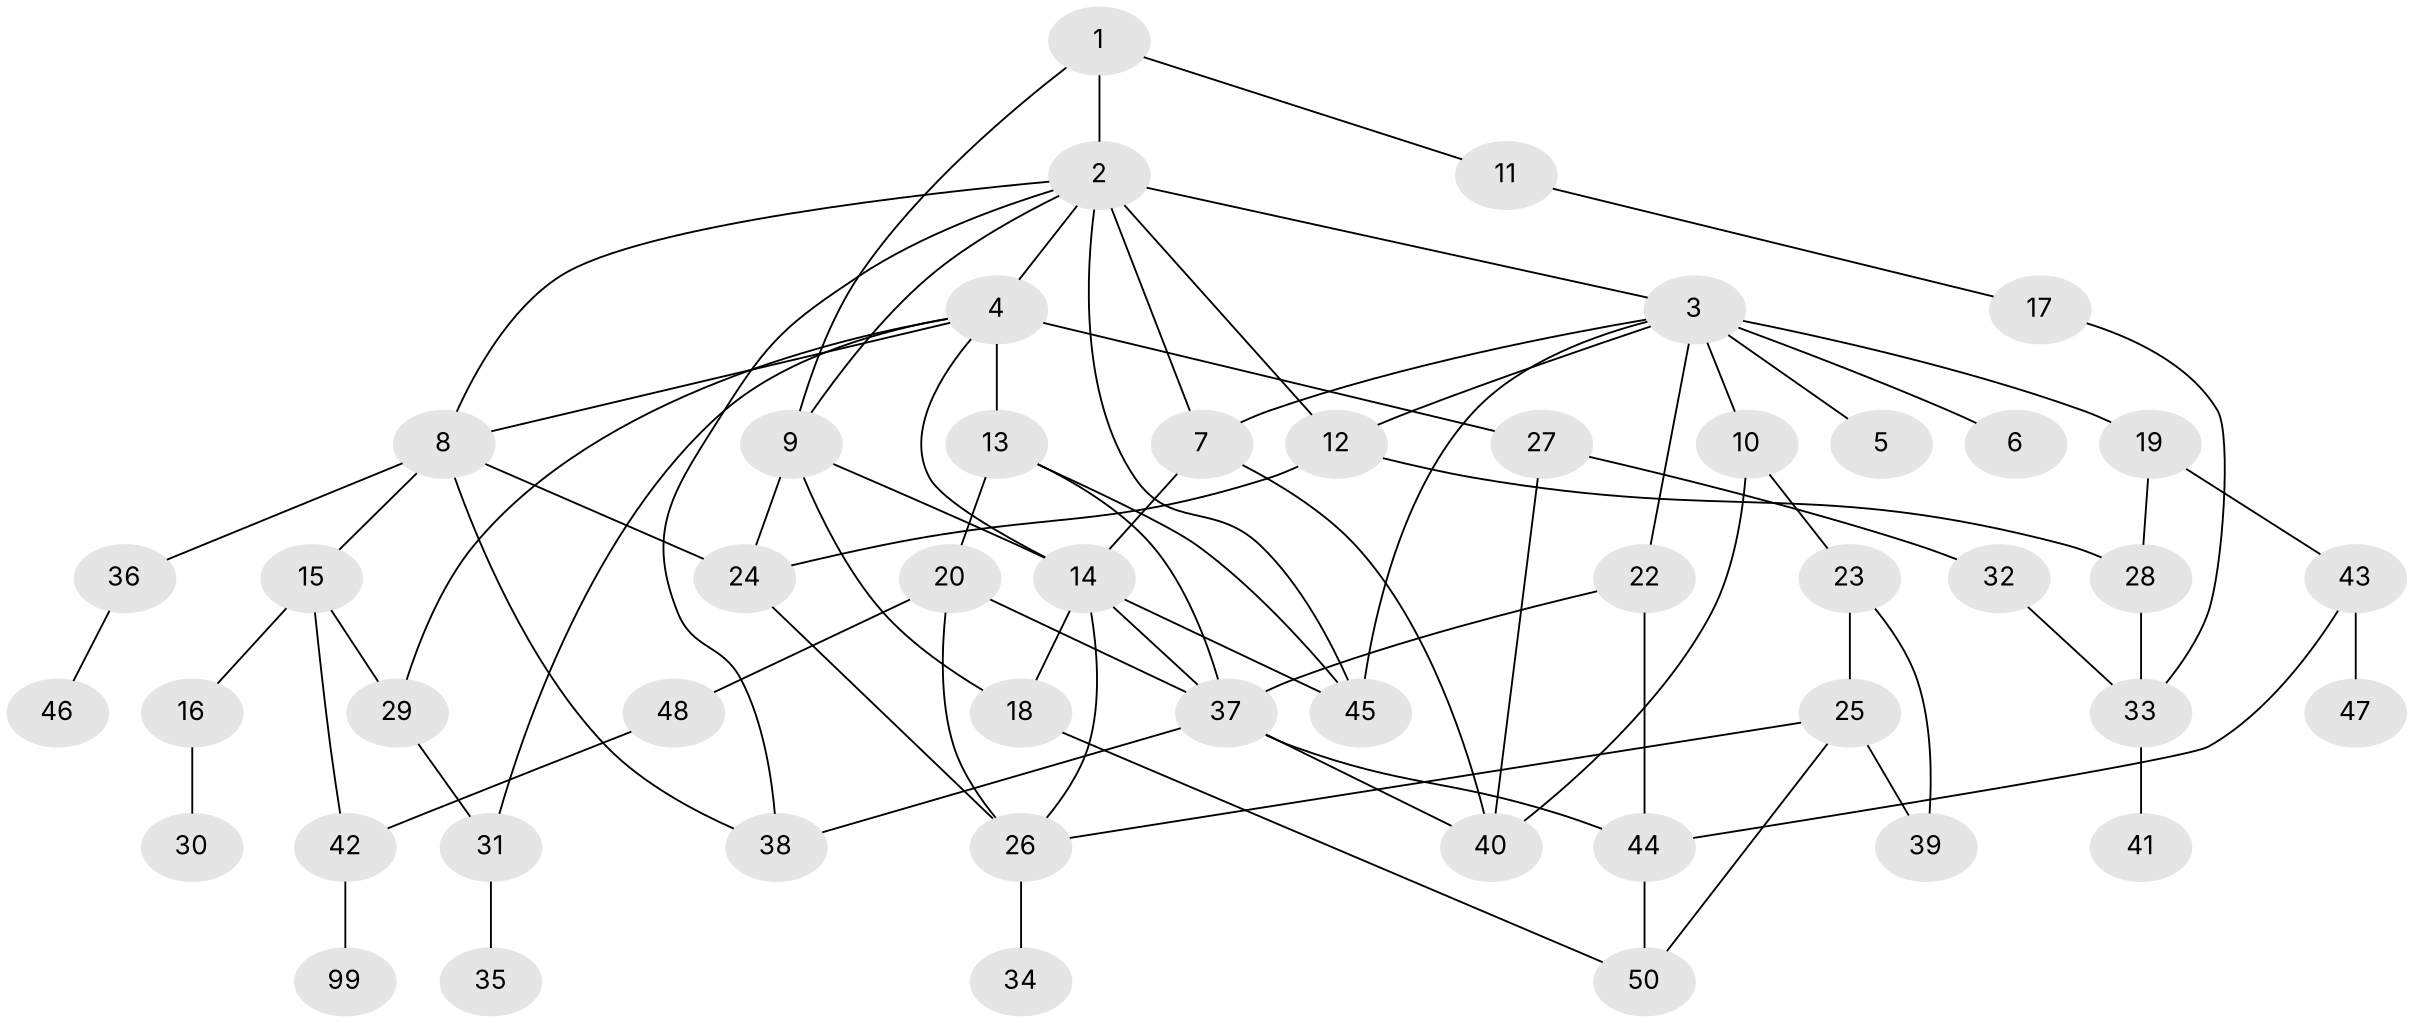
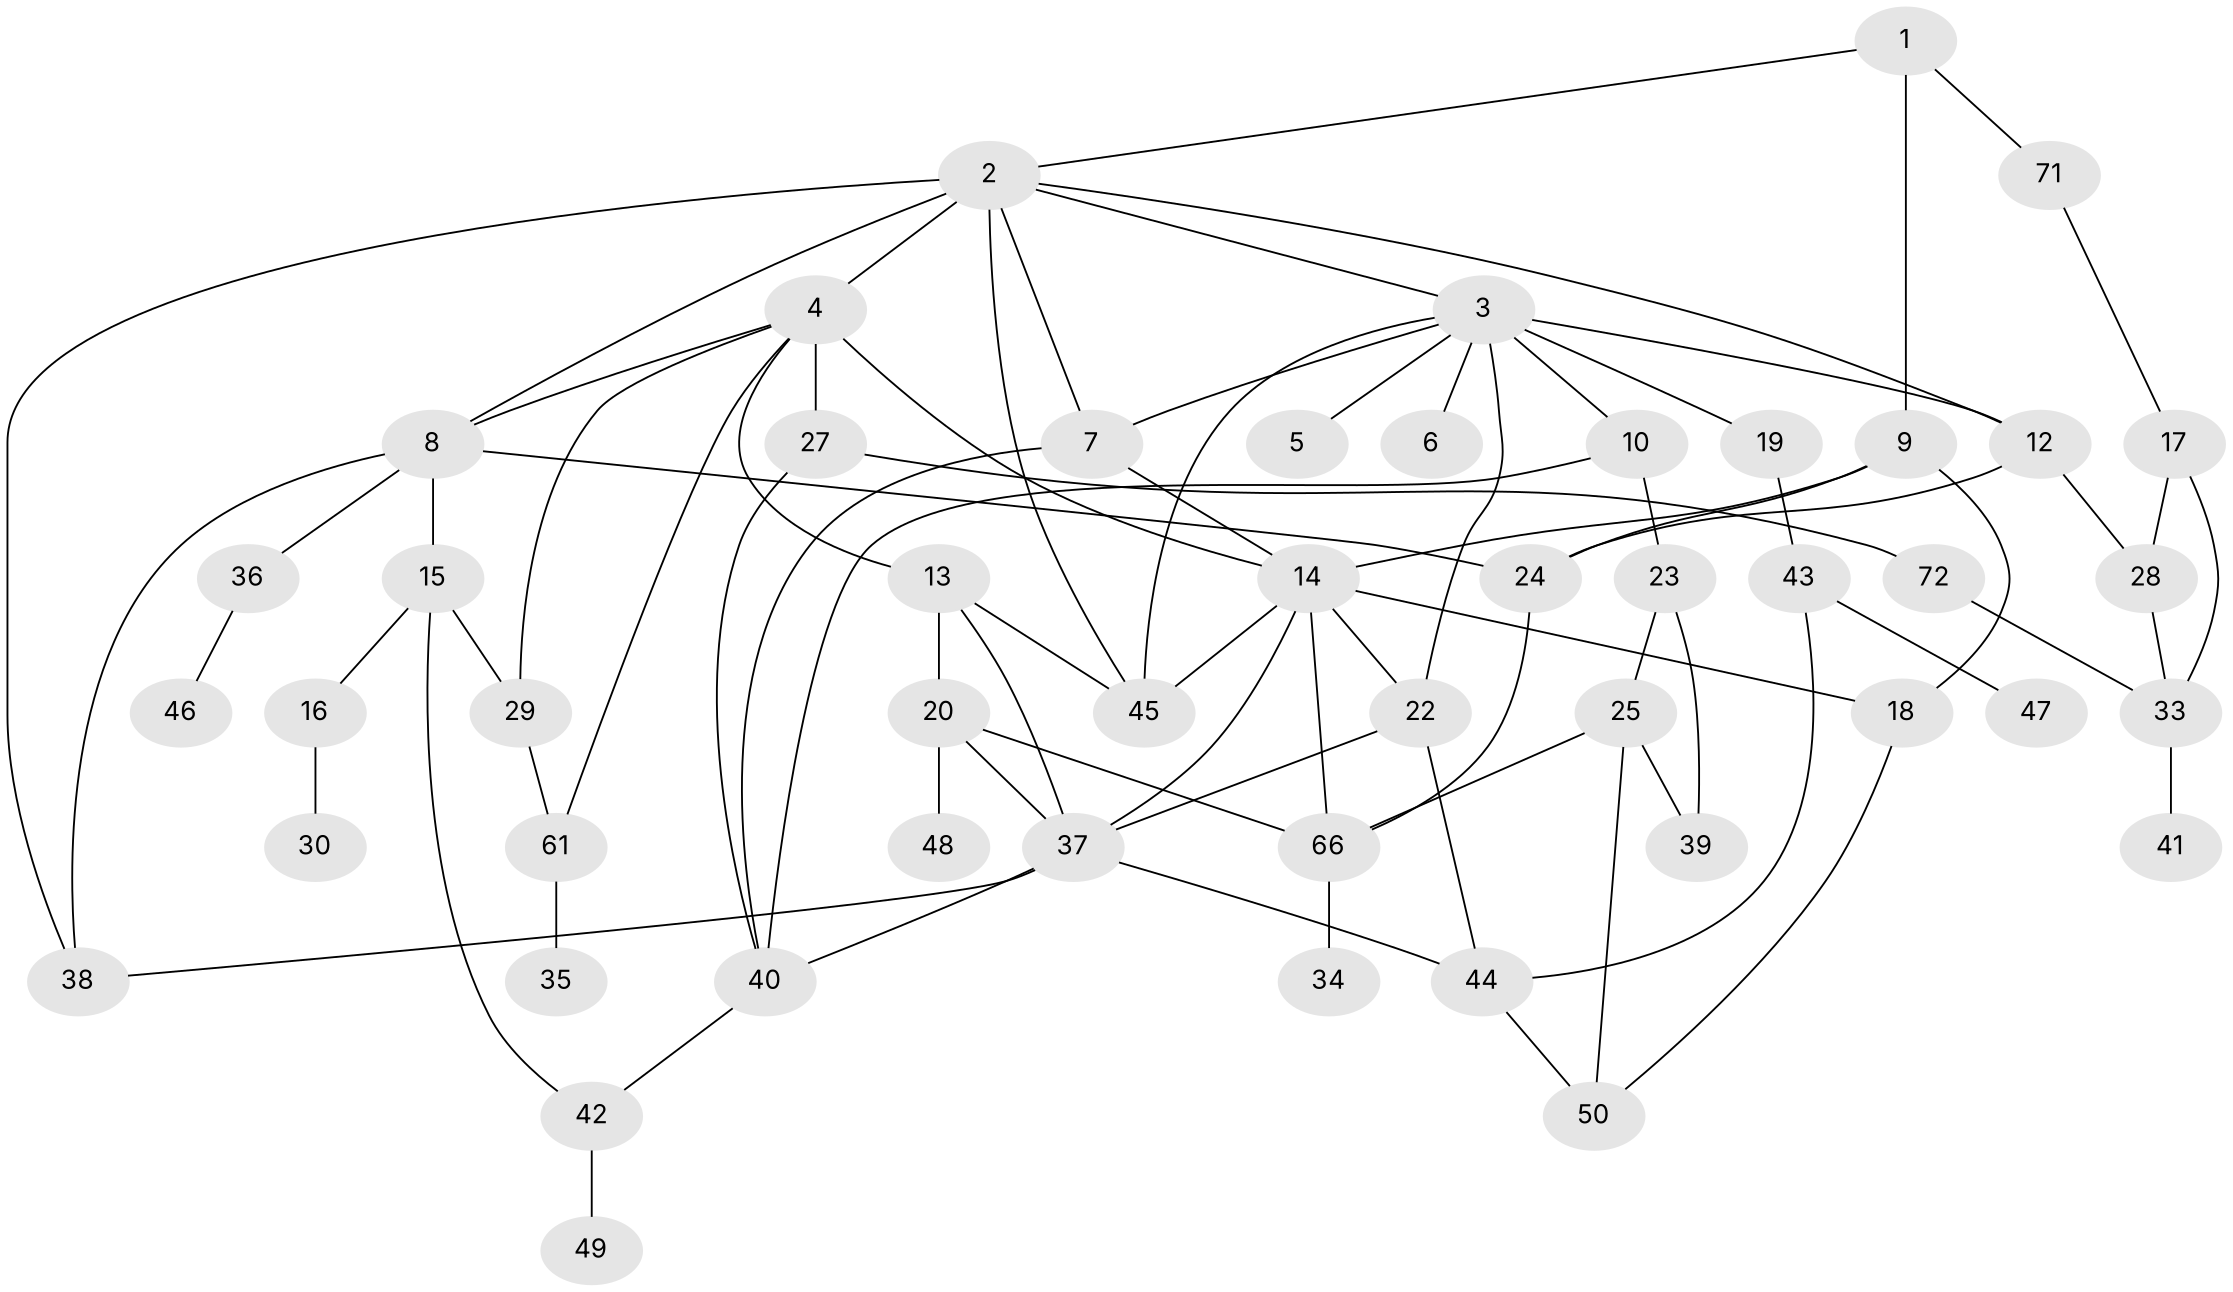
node "11": label "11" -> "71"
edge "2" -- "9": removed
edge "19" -- "28": now "17" -- "28"
node "32": label "32" -> "72"
edge "14" -- "22": added
edge "48" -- "42": now "40" -- "42"
node "31": label "31" -> "61"
node "26": label "26" -> "66"
node "99": label "99" -> "49"
